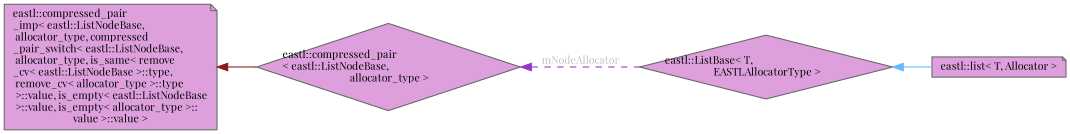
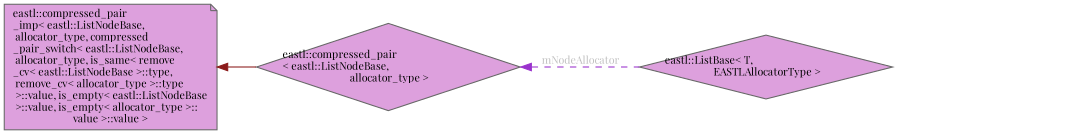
node "eastl::list< T, Allocator >": removed
